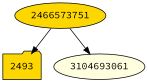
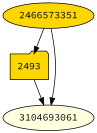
node "2466573751": label "2466573751" -> "2466573351"
edge "2493" -> "3104693061": added
